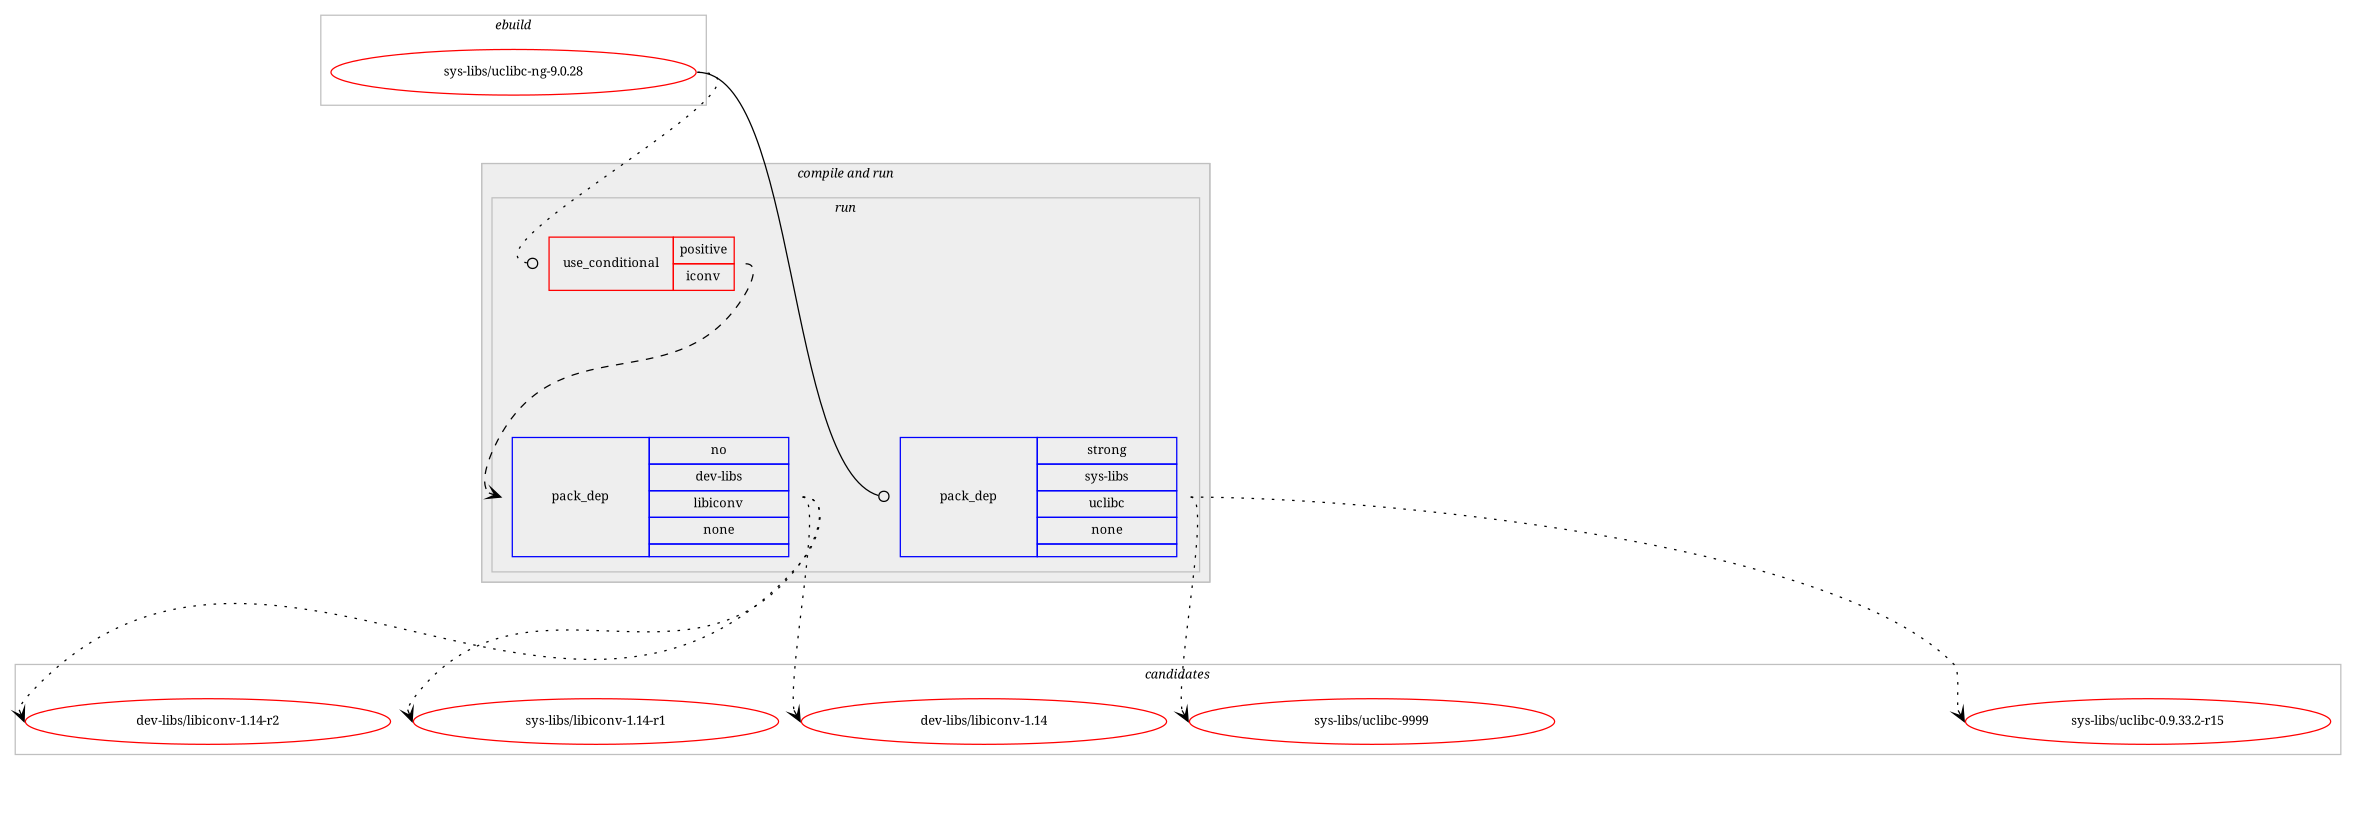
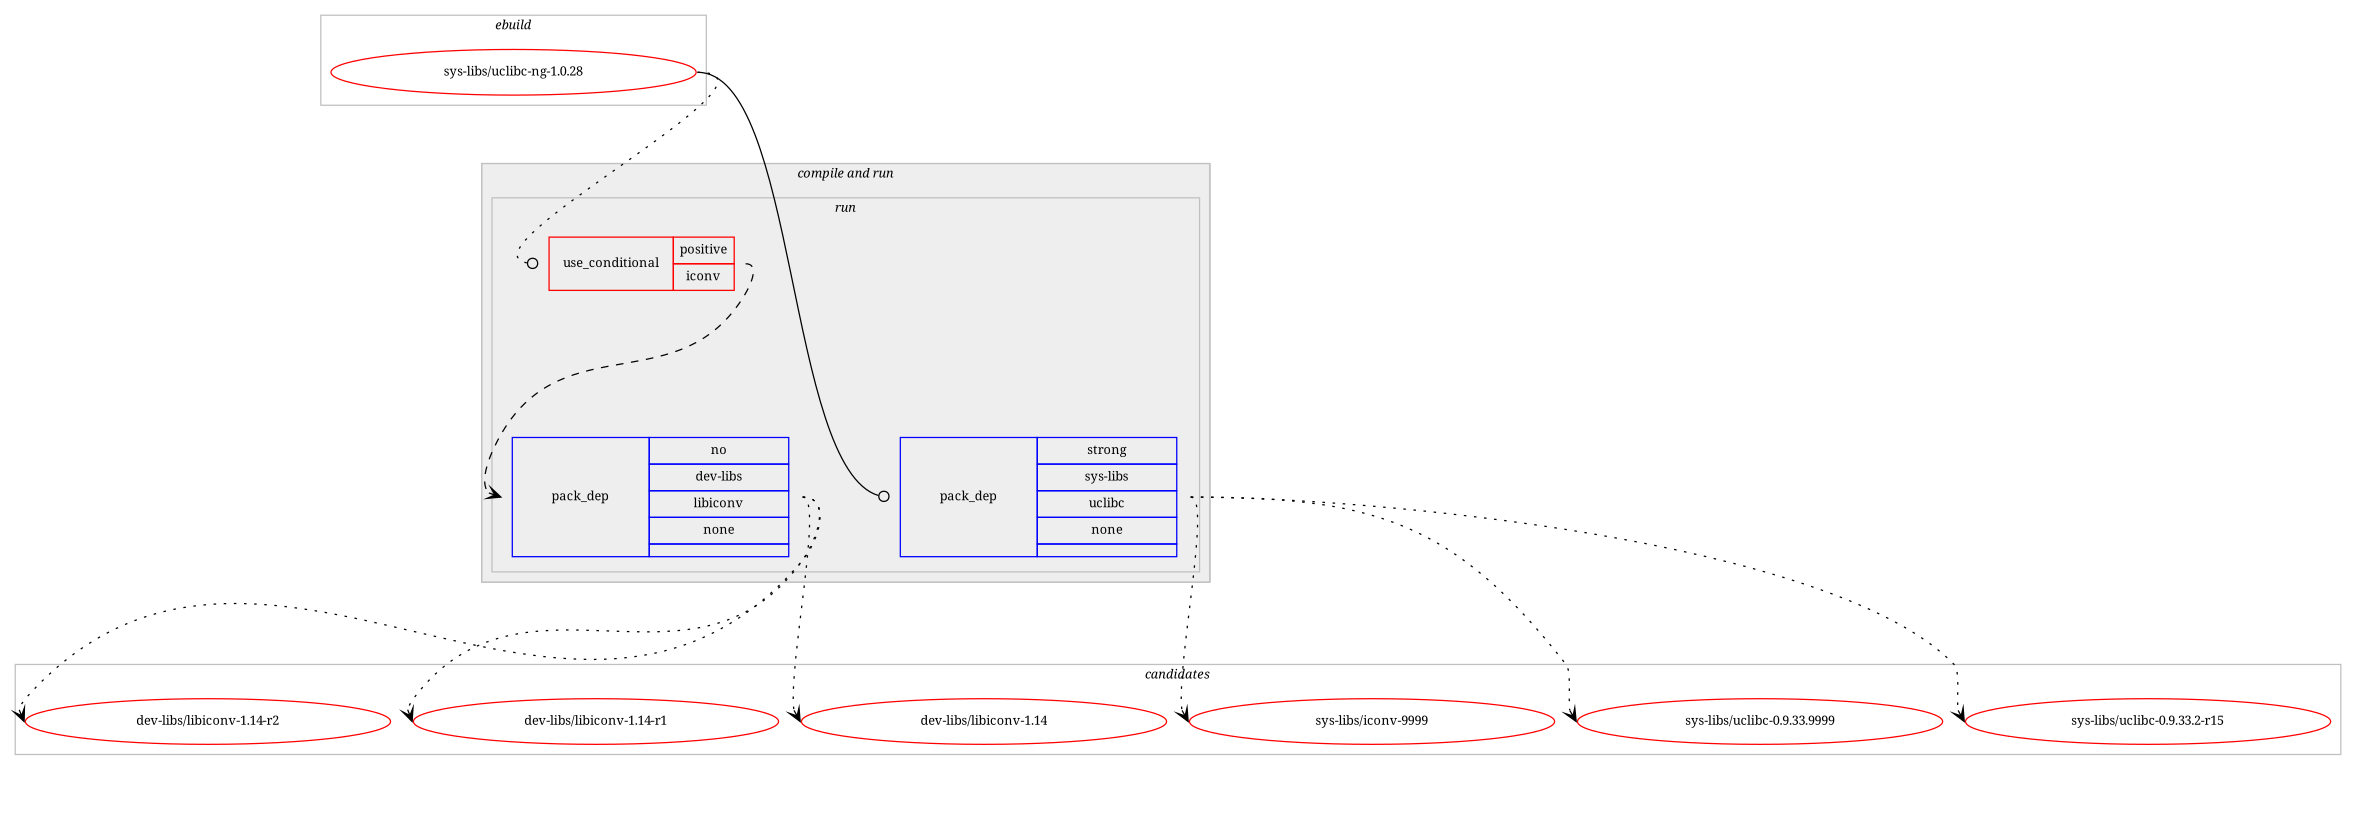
node "sys-libs/uclibc-ng-9.0.28": label "sys-libs/uclibc-ng-9.0.28" -> "sys-libs/uclibc-ng-1.0.28"
node "sys-libs/libiconv-1.14-r1": label "sys-libs/libiconv-1.14-r1" -> "dev-libs/libiconv-1.14-r1"
node "sys-libs/uclibc-9999": label "sys-libs/uclibc-9999" -> "sys-libs/iconv-9999"
node "sys-libs/uclibc-0.9.33.9999": added
